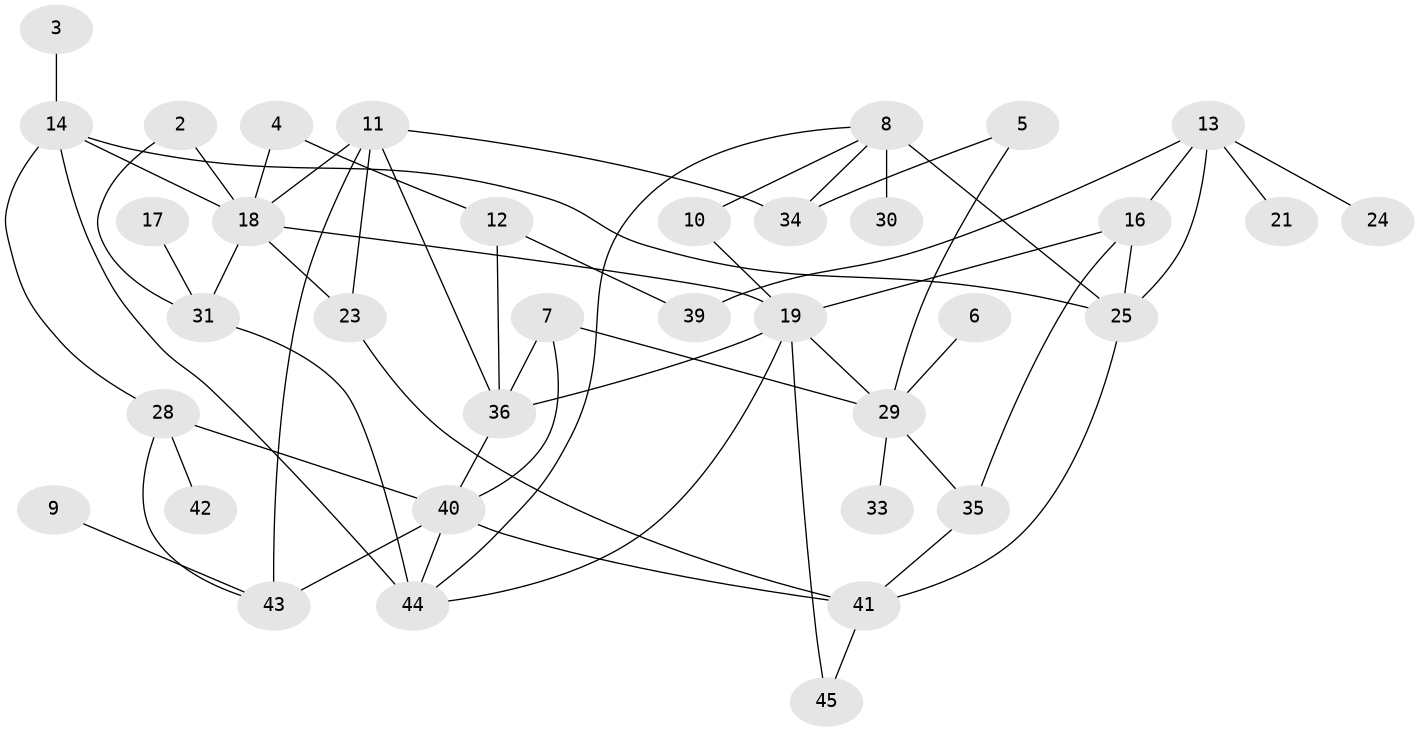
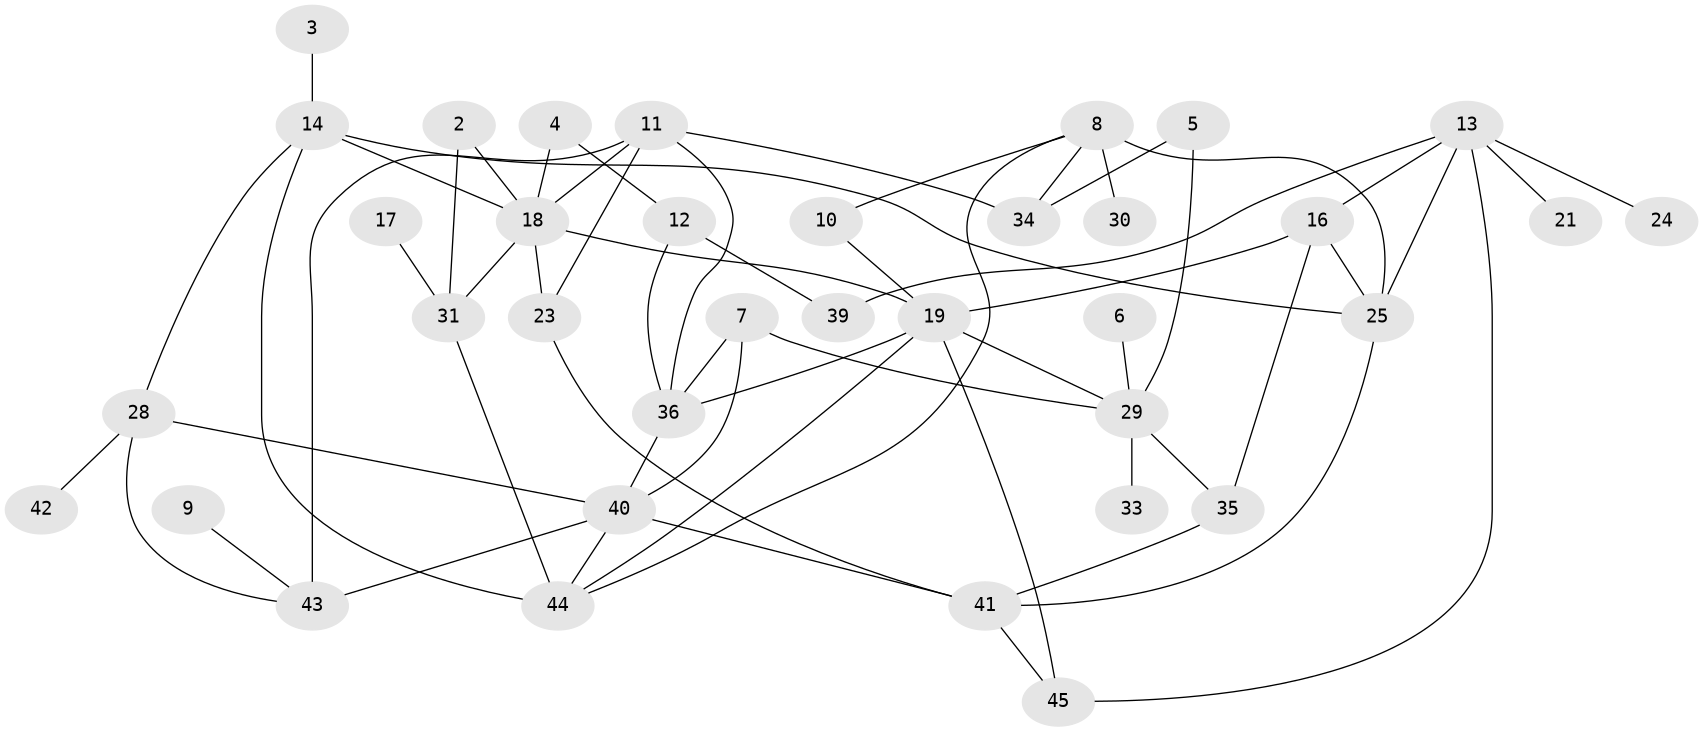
edge "13" -- "45": added
